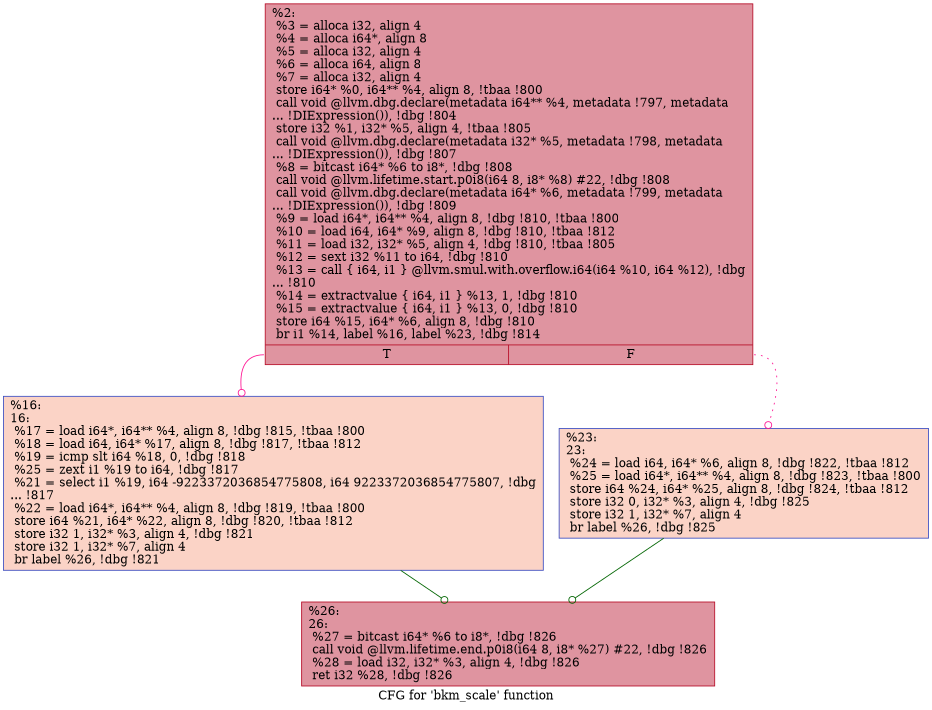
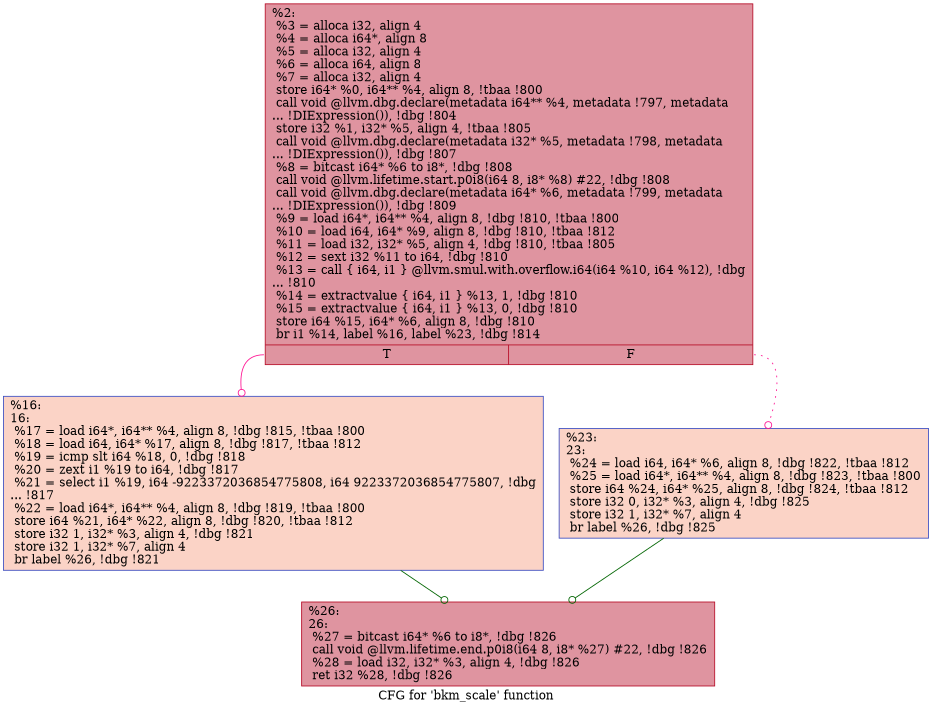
node "%16:": text "%25 = zext i1 %19 to i64, !dbg !817" -> "%20 = zext i1 %19 to i64, !dbg !817"
